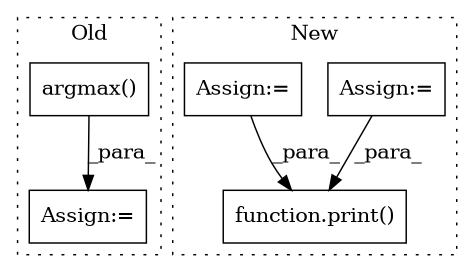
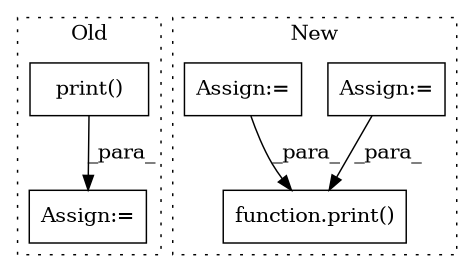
node "argmax()": label "argmax()" -> "print()"
